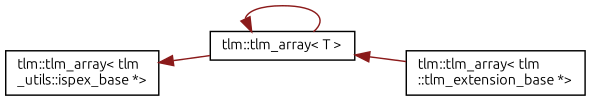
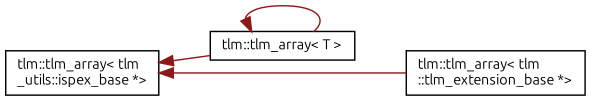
edge "tlm::tlm_array< tlm ::tlm_extension_base *>" -> "tlm::tlm_array< T >": now "tlm::tlm_array< tlm ::tlm_extension_base *>" -> "tlm::tlm_array< tlm _utils::ispex_base *>"
